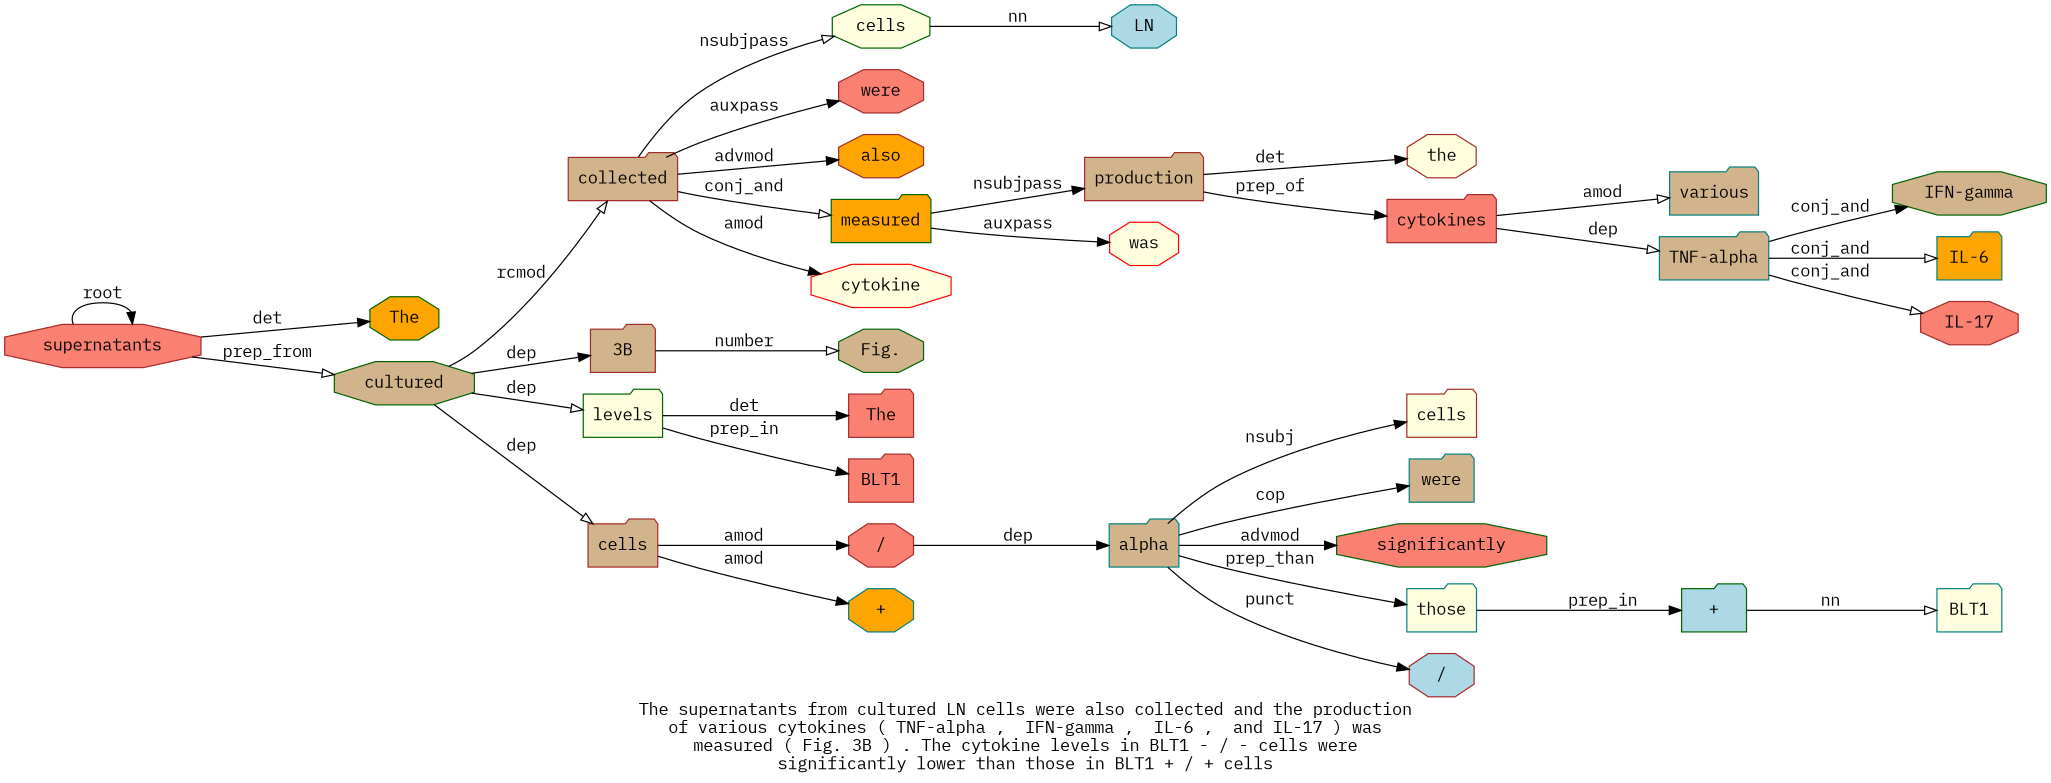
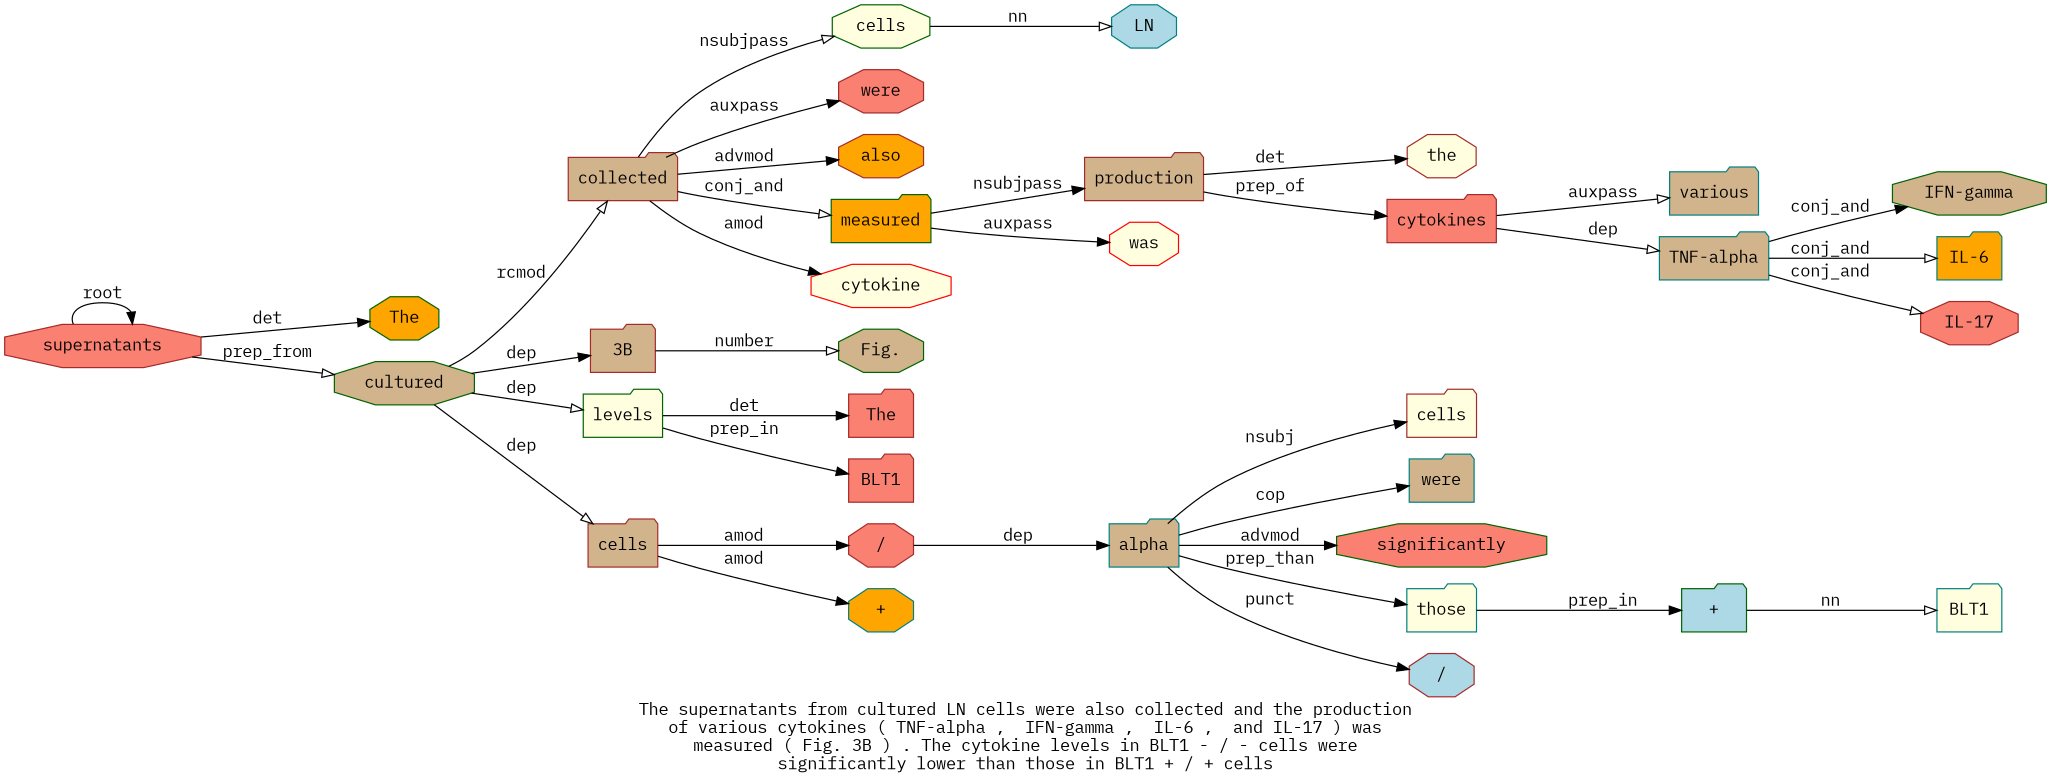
edge "cytokines" -> "various": label "amod" -> "auxpass"
